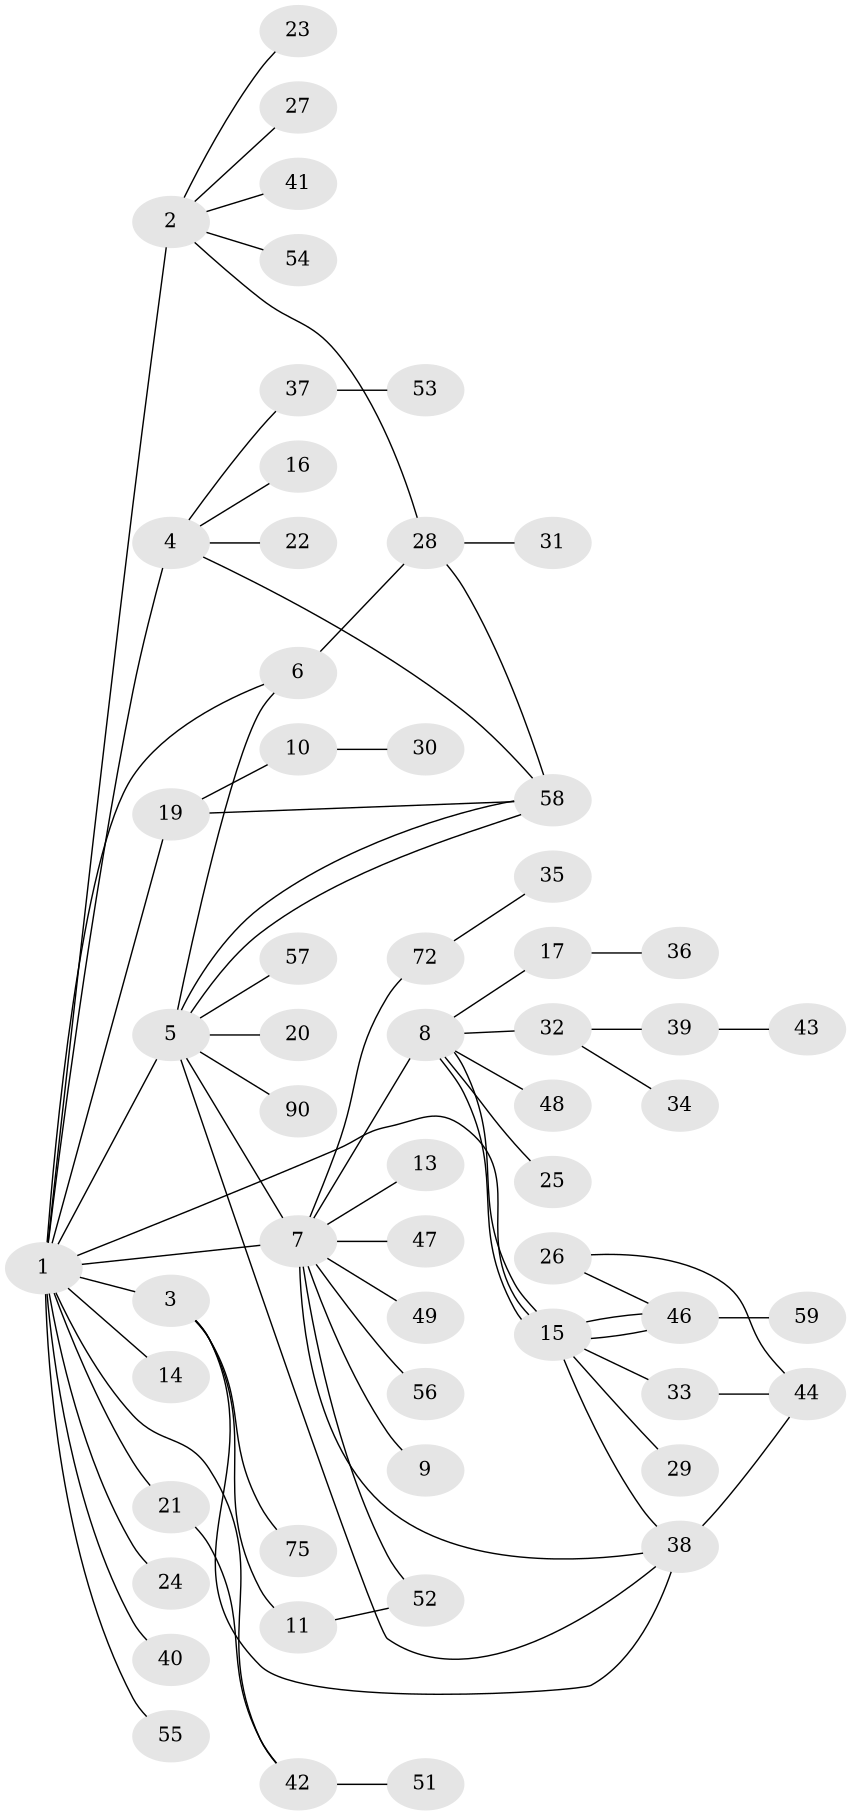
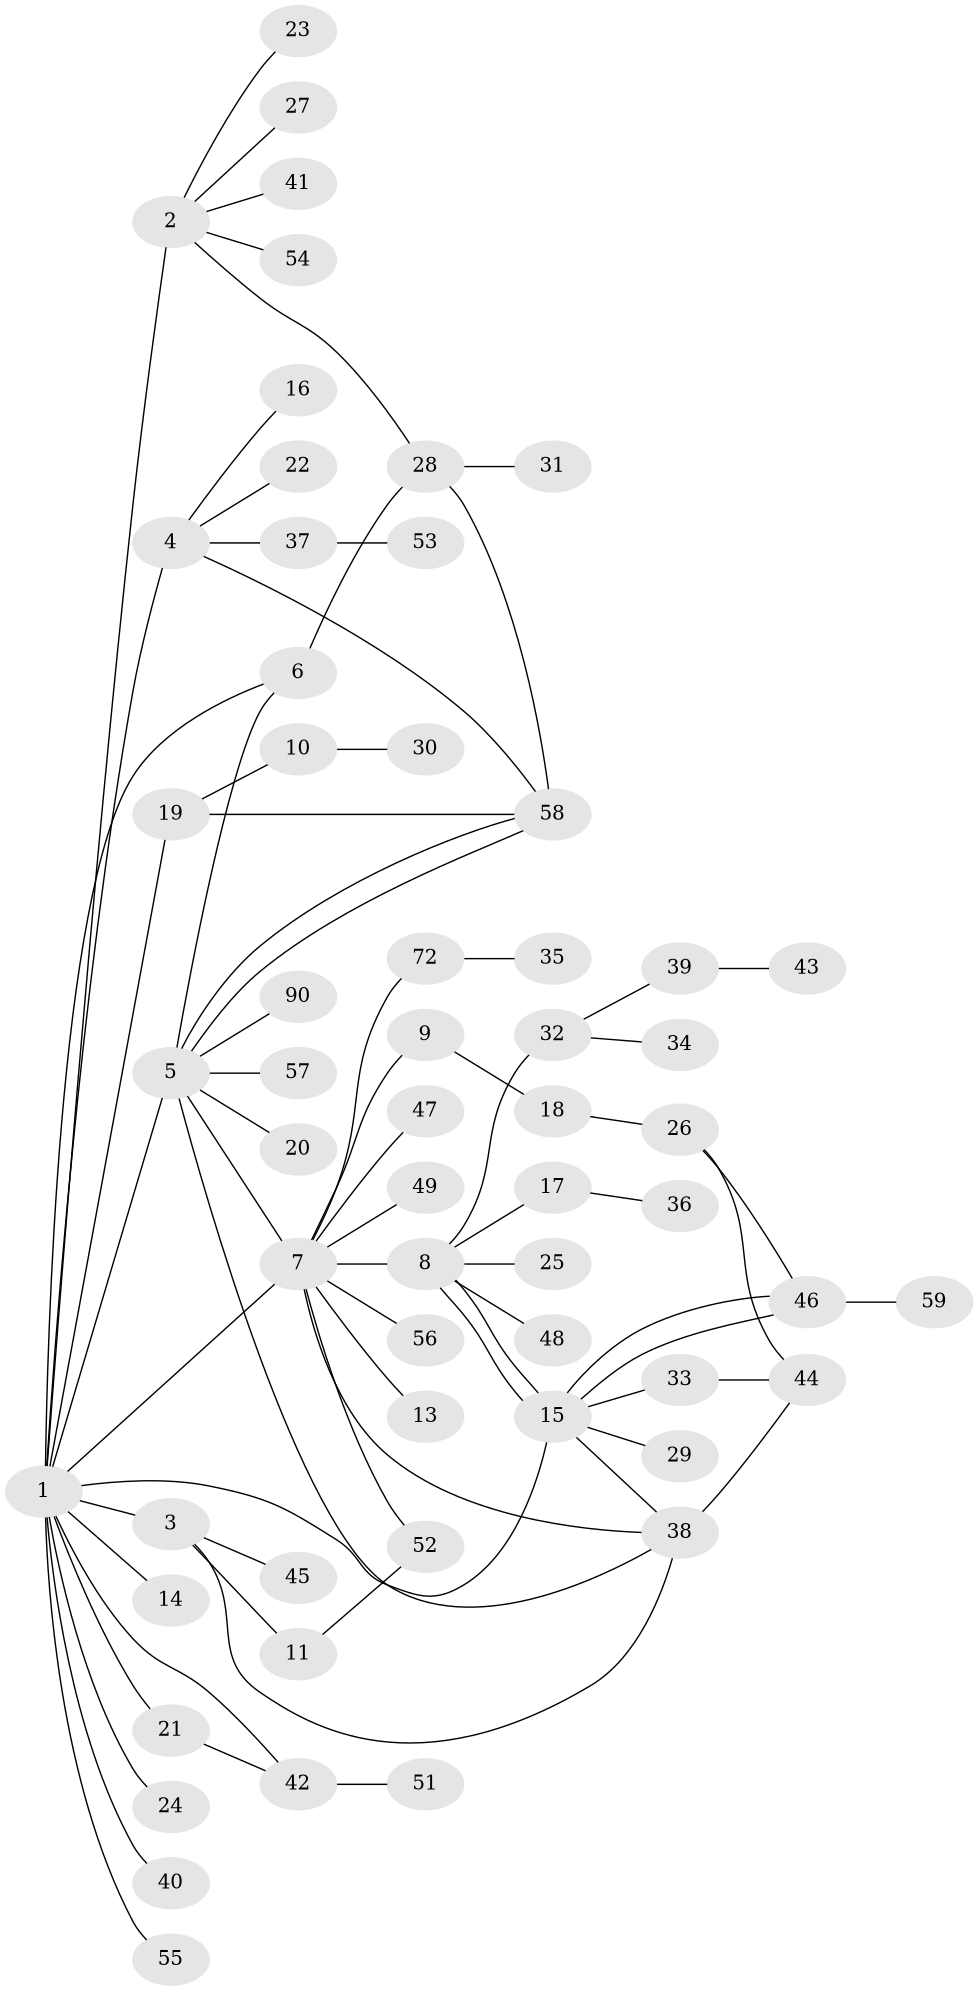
node "18": added
node "75": label "75" -> "45"
